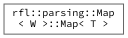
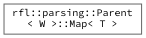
node "rfl::parsing::Map < W >::Map< T >": label "rfl::parsing::Map < W >::Map< T >" -> "rfl::parsing::Parent < W >::Map< T >"
